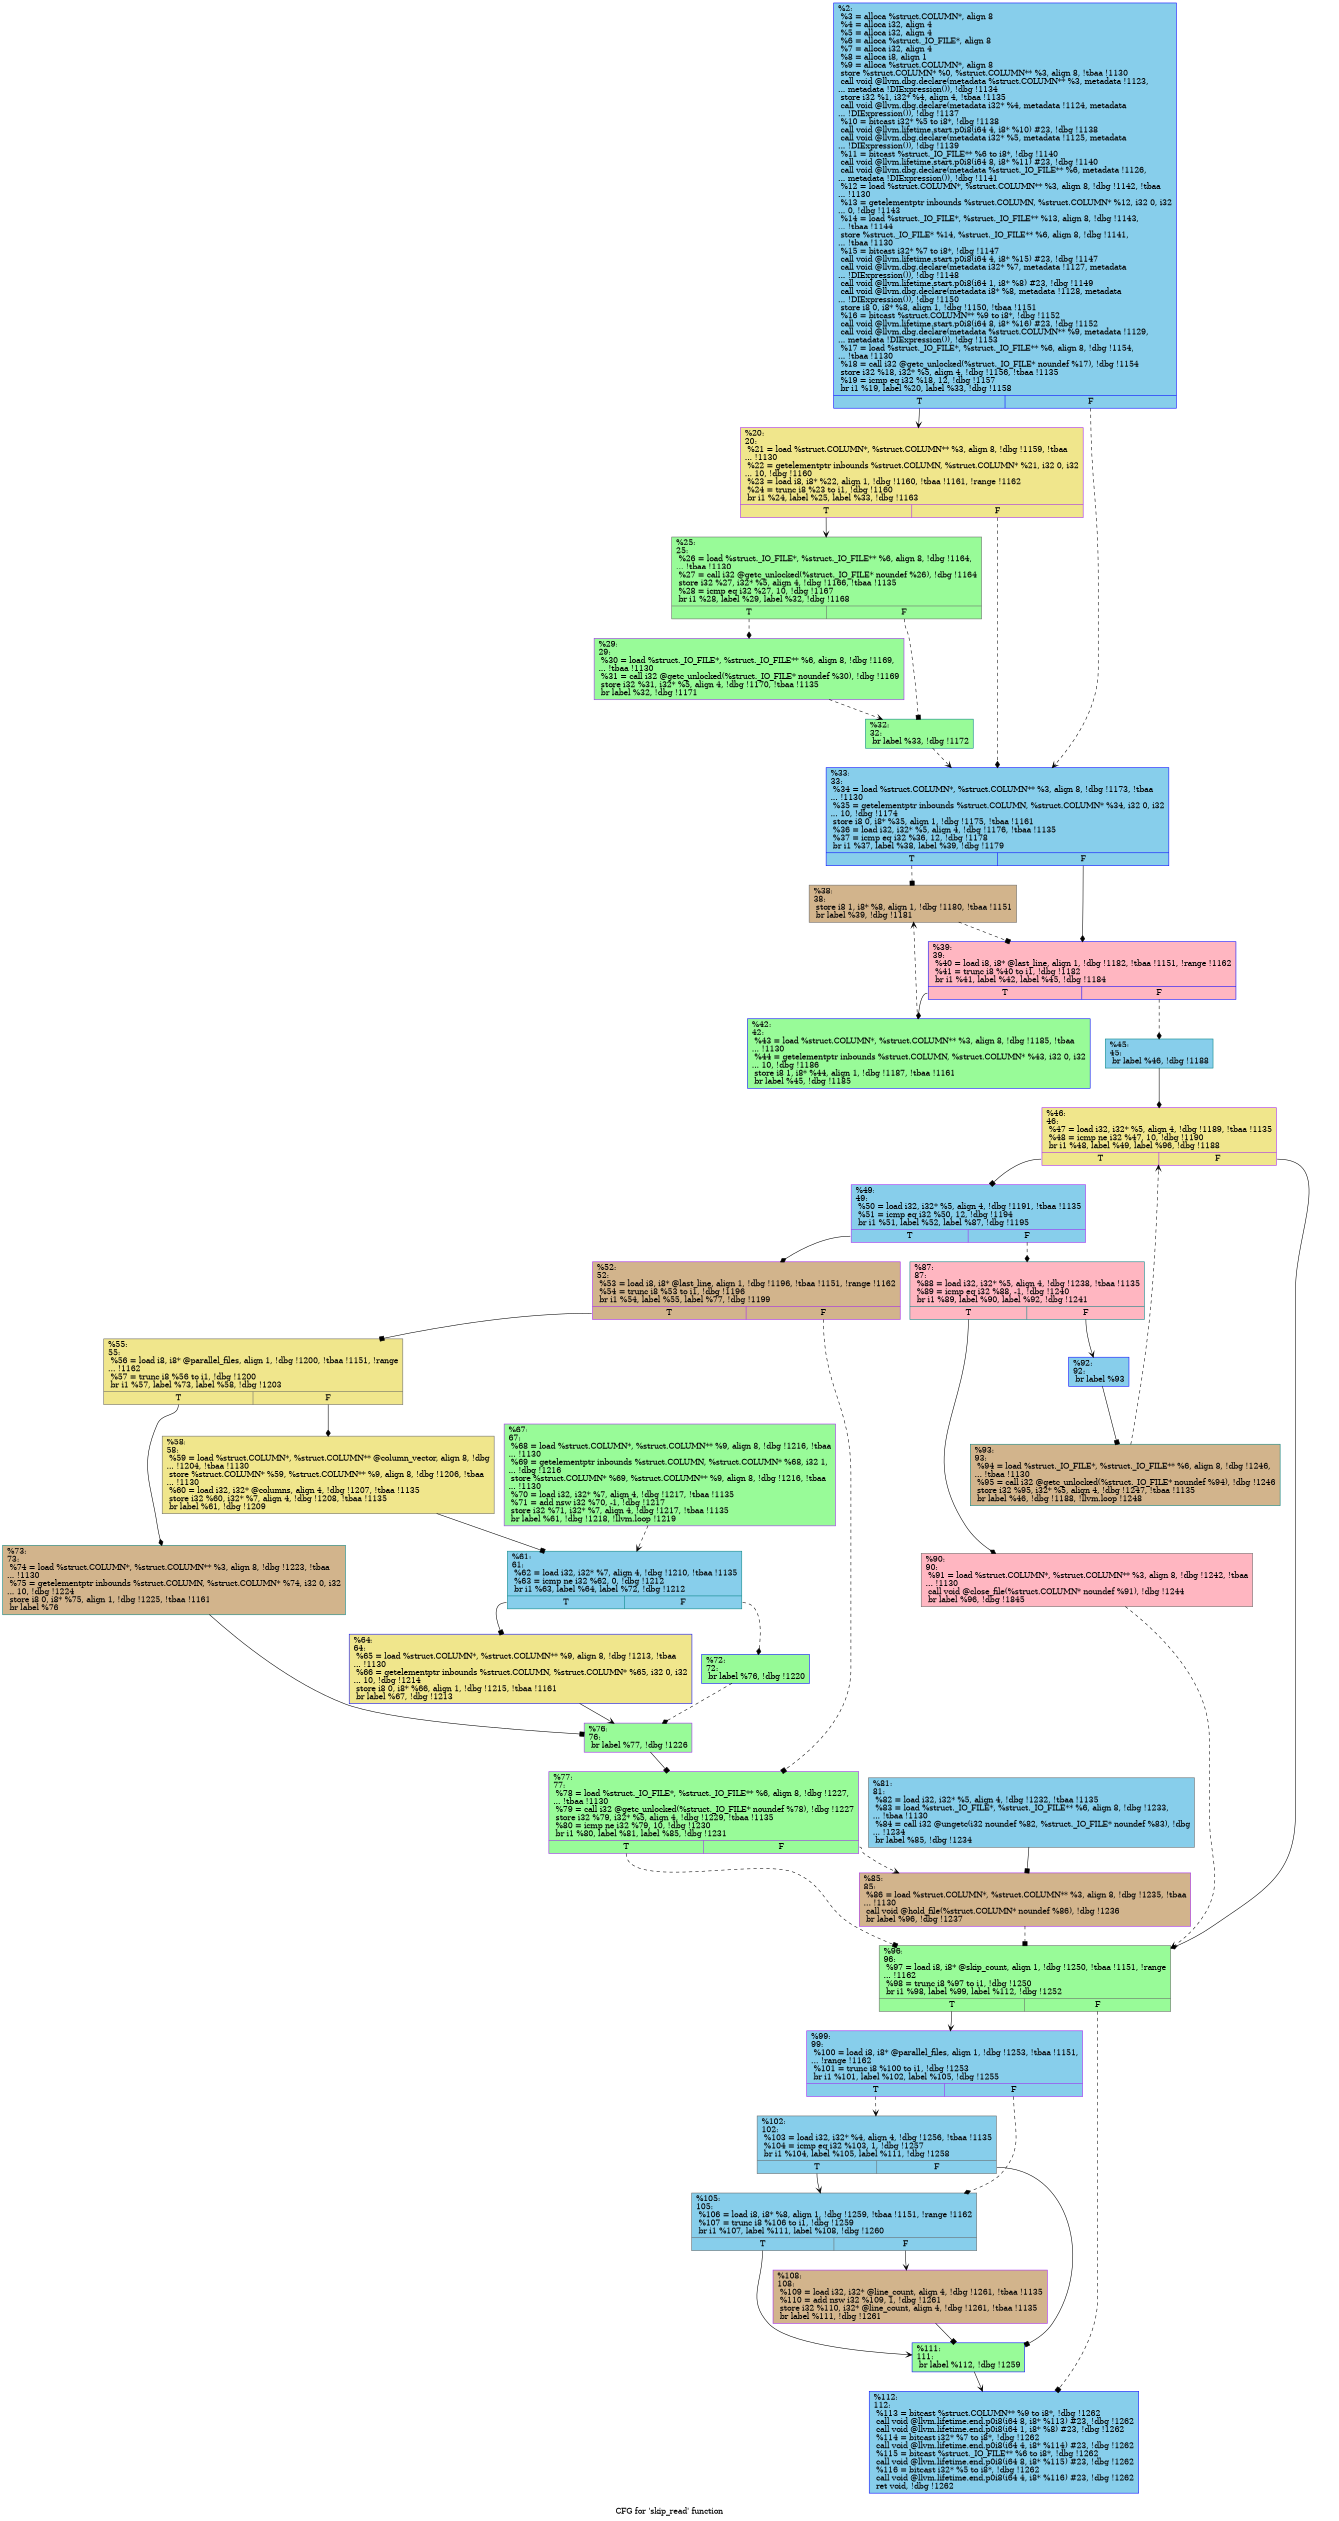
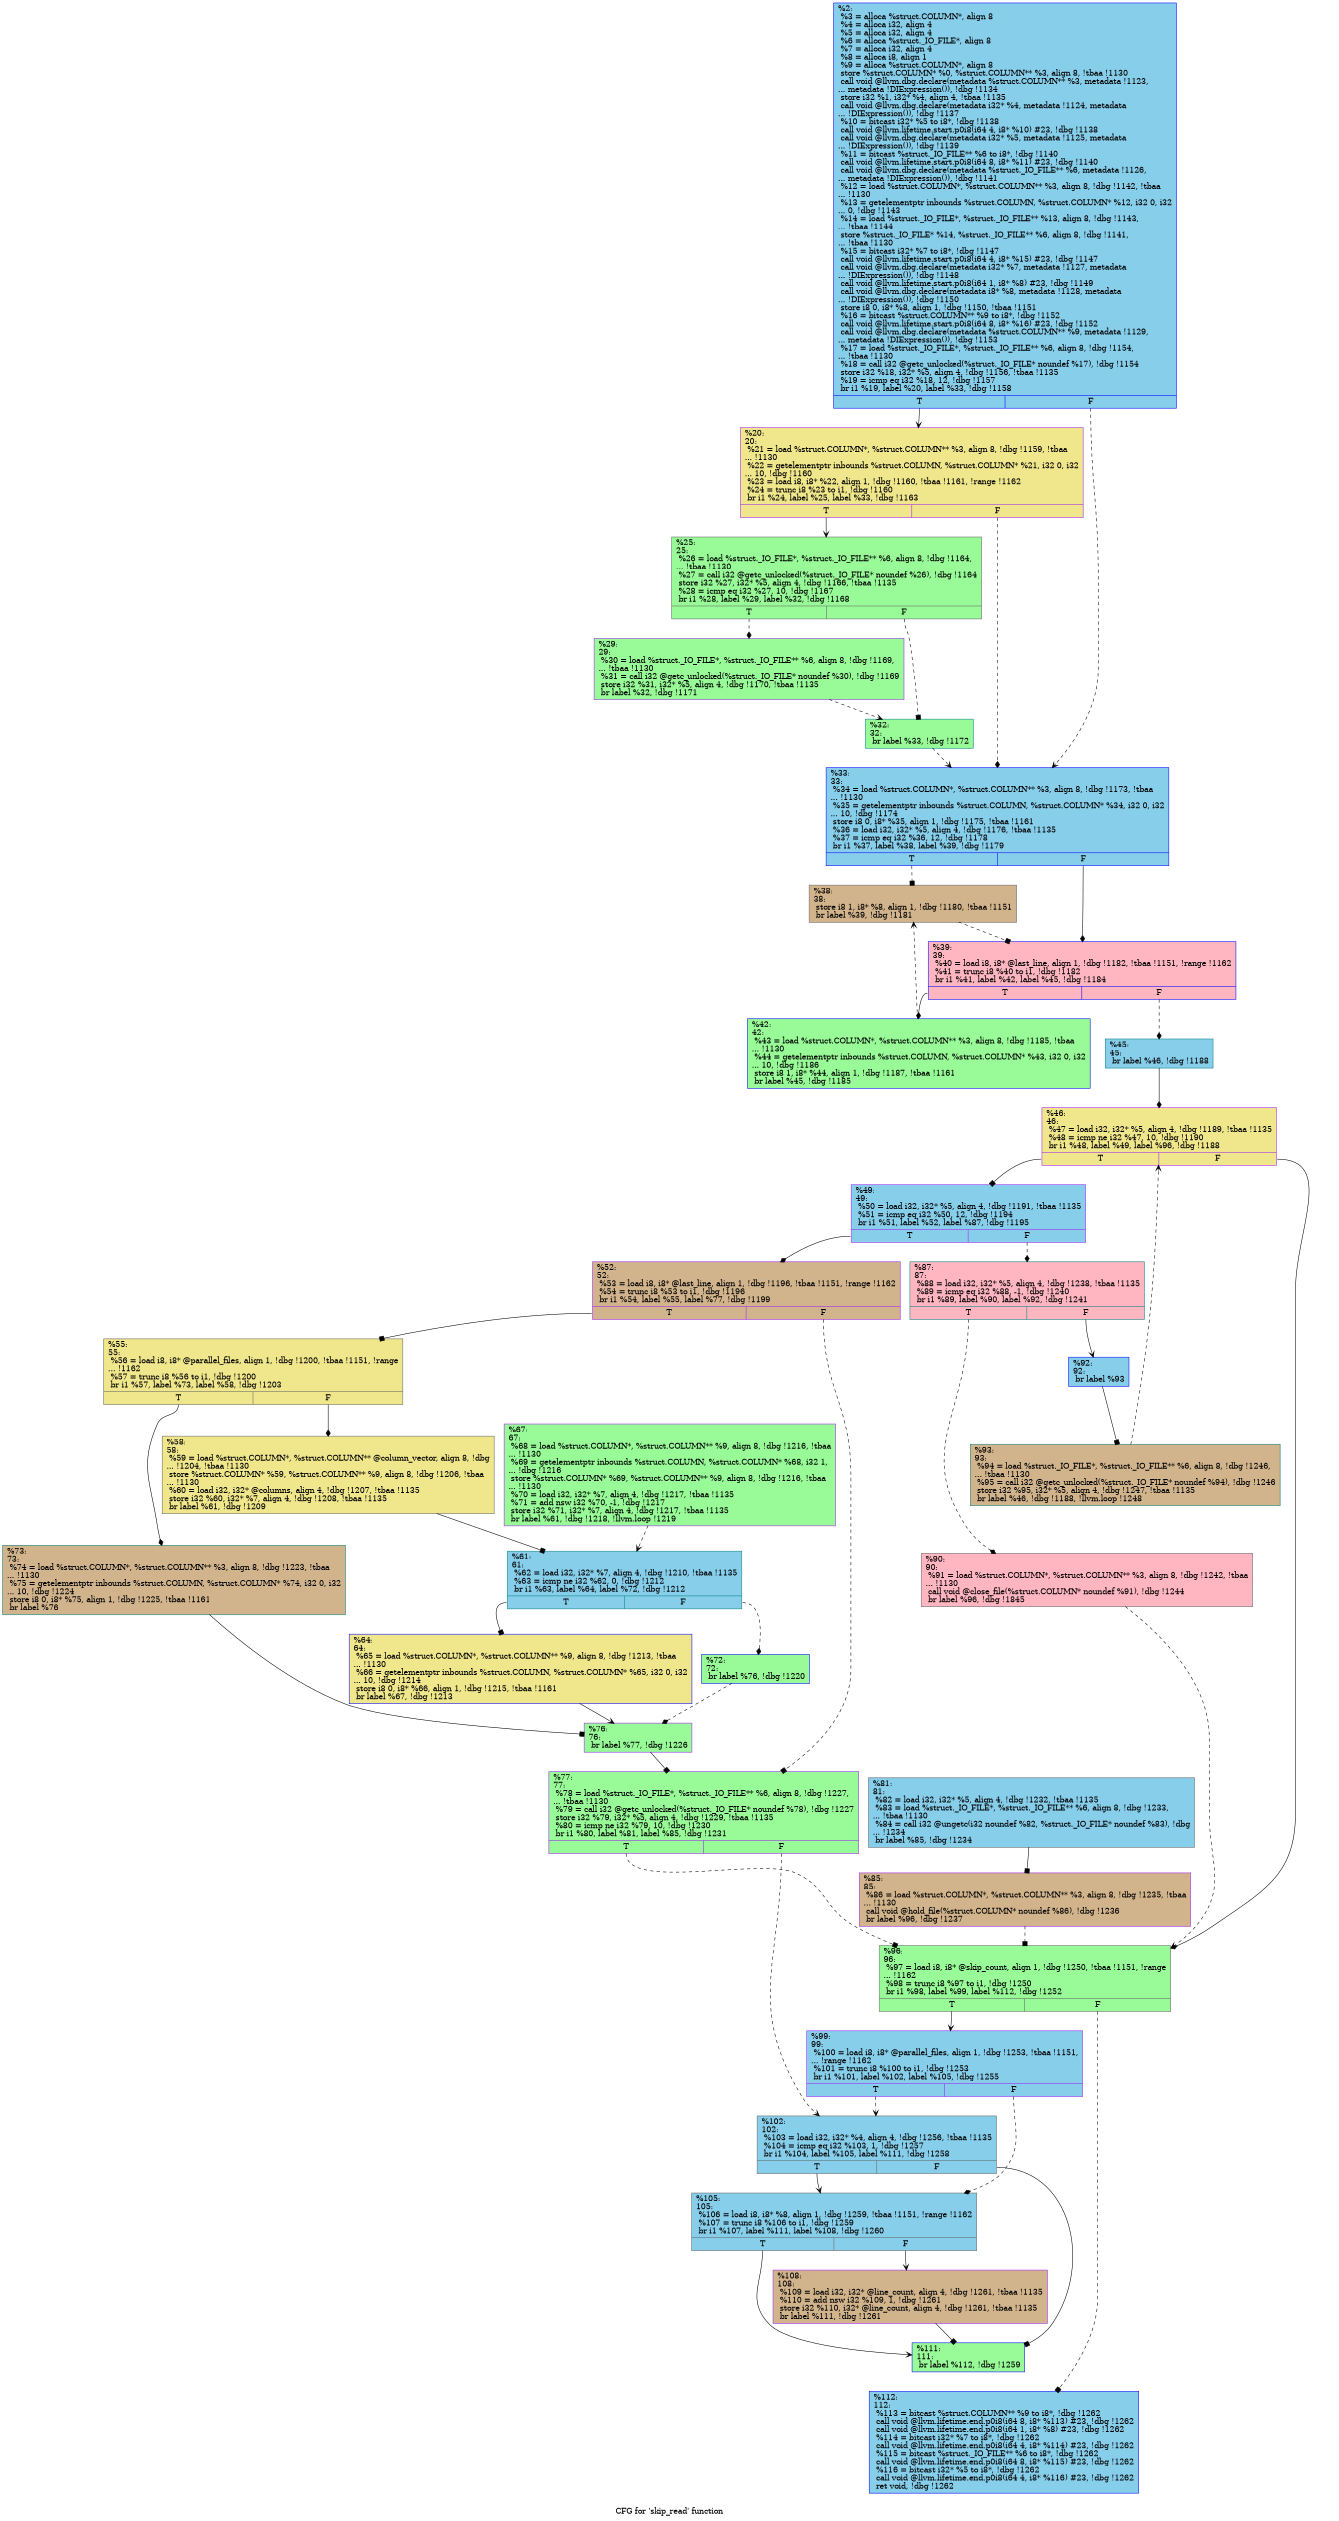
edge "%87:" -> "%90:": style solid -> dashed
edge "%77:" -> "%85:": now "%77:" -> "%102:"
edge "%111:" -> "%112:": removed
